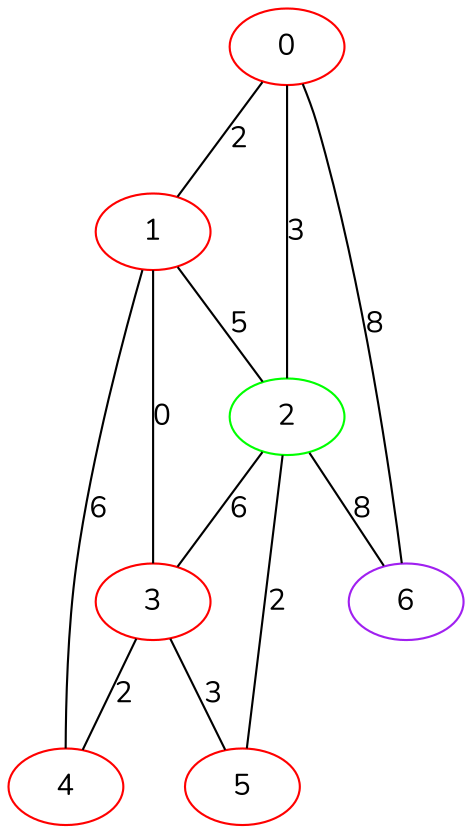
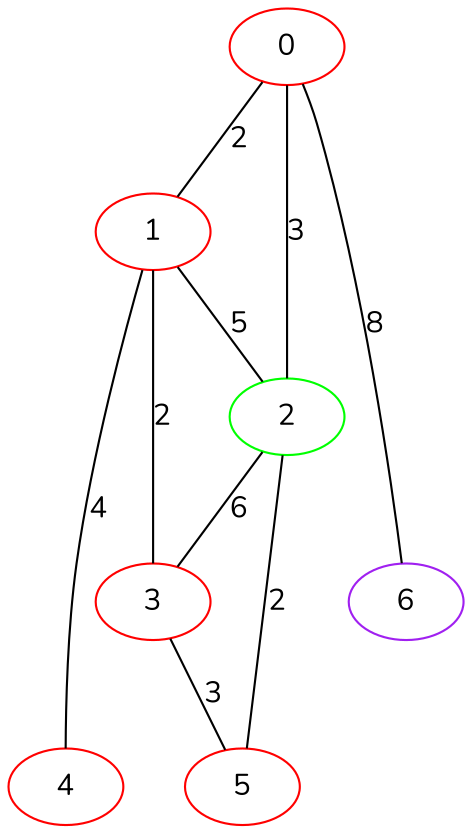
edge "1" -- "3": label "0" -> "2"
edge "1" -- "4": label "6" -> "4"
edge "2" -- "6": removed, label "8"
edge "3" -- "4": removed, label "2"
